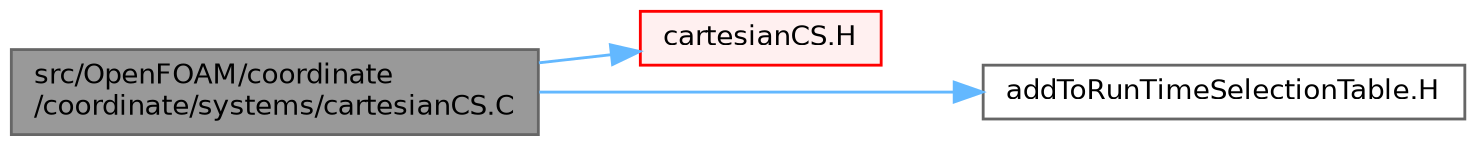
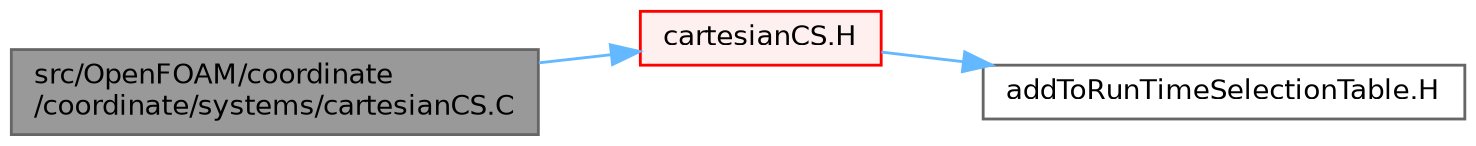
edge "src/OpenFOAM/coordinate /coordinate/systems/cartesianCS.C" -> "addToRunTimeSelectionTable.H": now "cartesianCS.H" -> "addToRunTimeSelectionTable.H"
